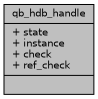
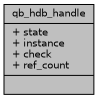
node "qb_hdb_handle": text "+ ref_check" -> "+ ref_count"
